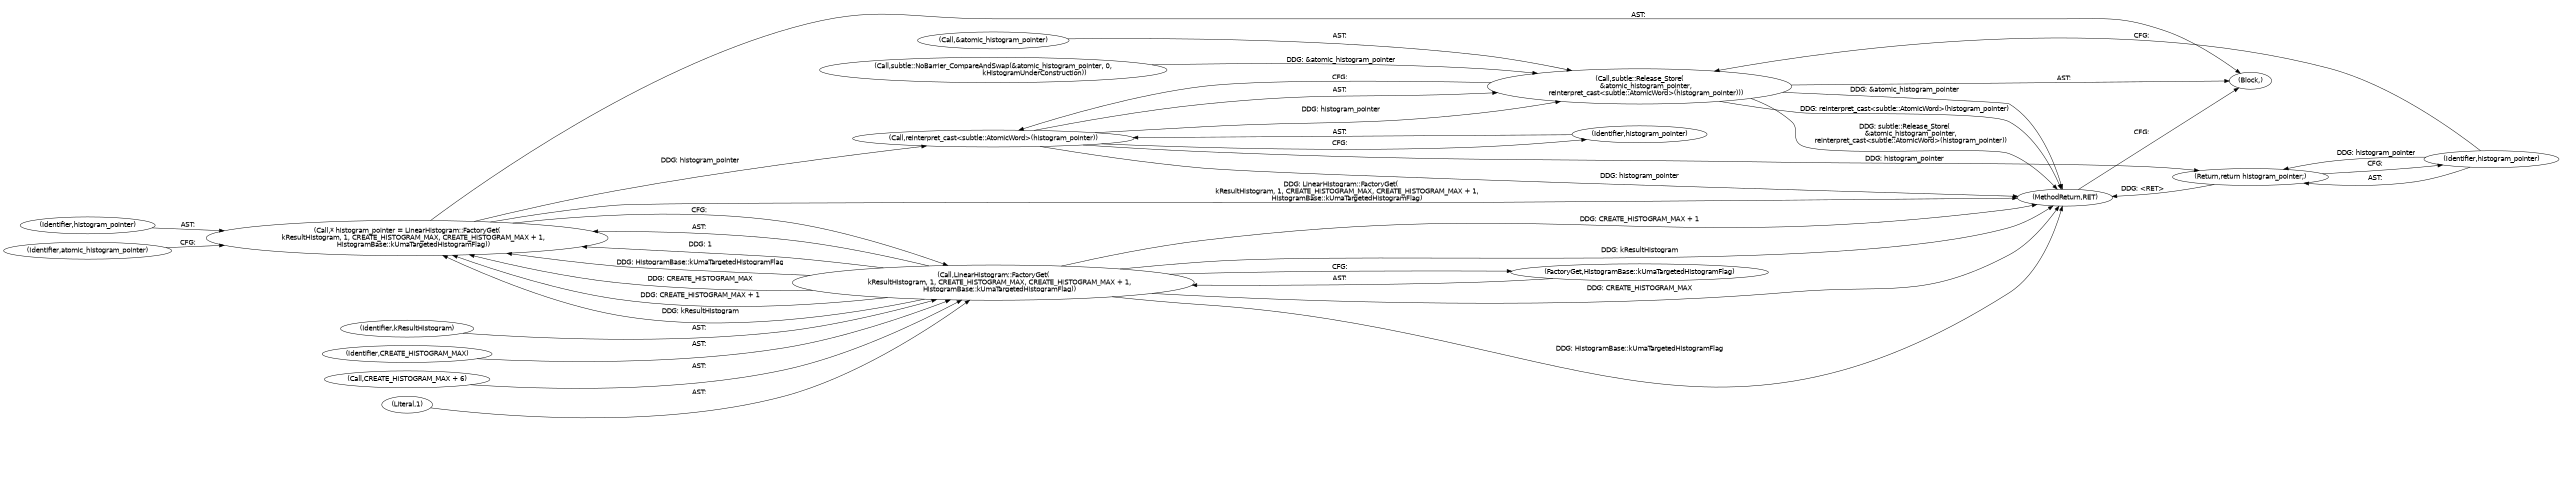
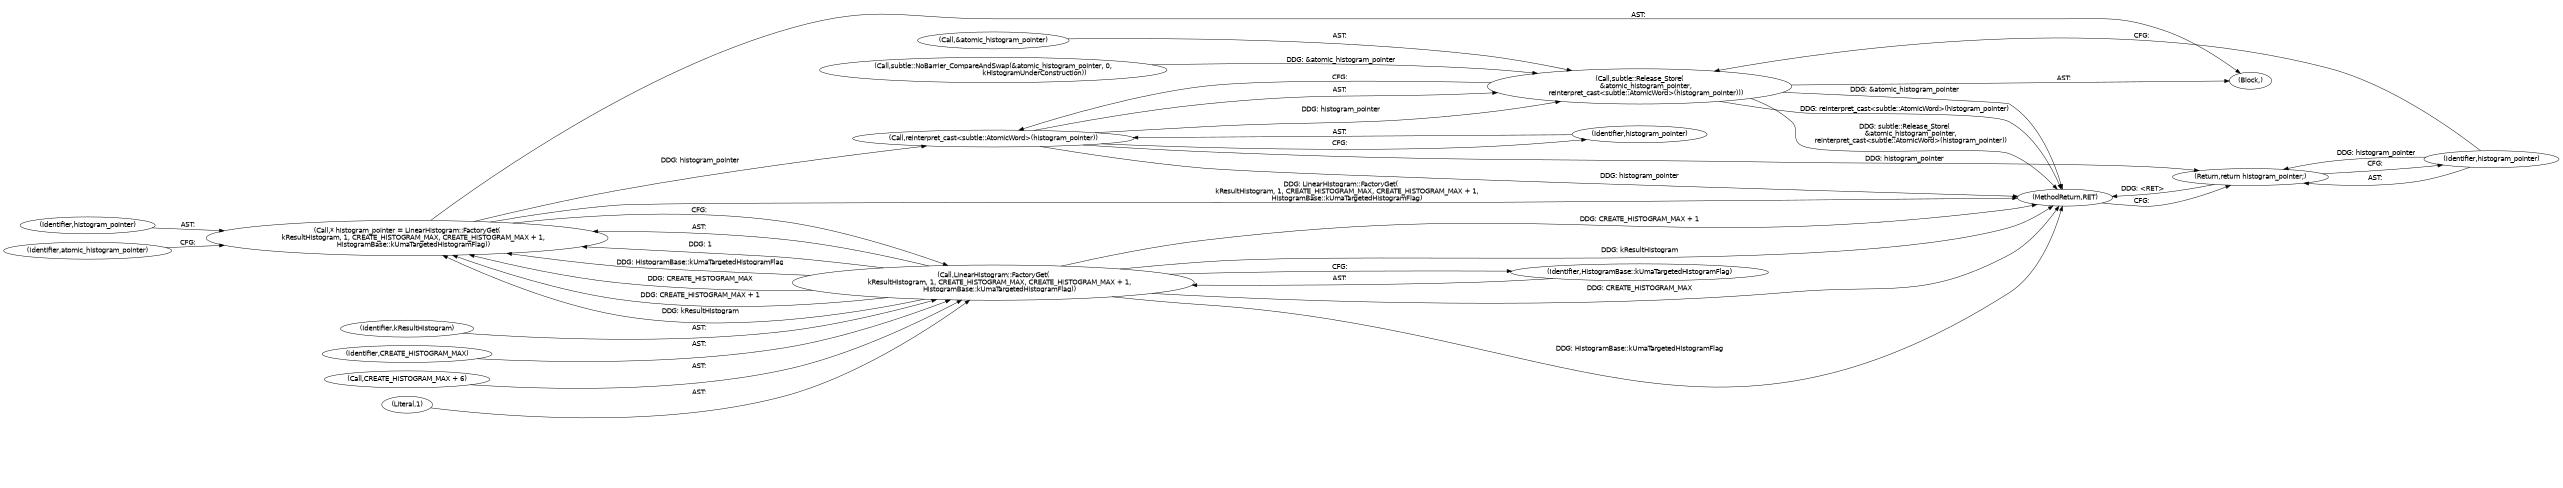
edge "(MethodReturn,RET)" -> "(Block,)": now "(MethodReturn,RET)" -> "(Return,return histogram_pointer;)"
node "(FactoryGet,HistogramBase::kUmaTargetedHistogramFlag)": label "(FactoryGet,HistogramBase::kUmaTargetedHistogramFlag)" -> "(Identifier,HistogramBase::kUmaTargetedHistogramFlag)"
